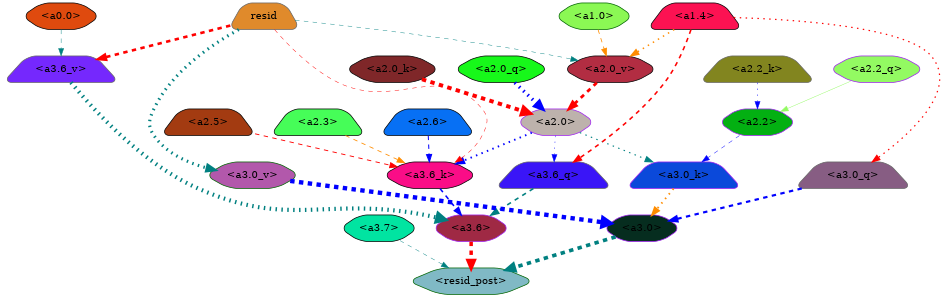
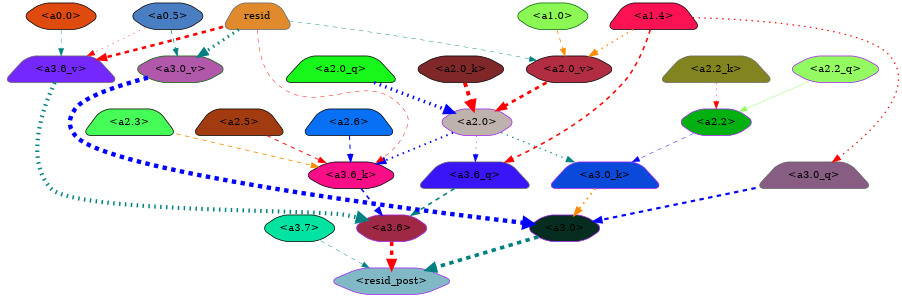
node "<a0.5>": added
node "<a2.0_q>": shape hexagon -> trapezium
edge "<a2.2_k>" -> "<a2.2>": color blue -> red
node "<resid_post>": color darkgreen -> purple
